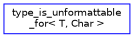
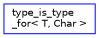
node "type_is_unformattable _for< T, Char >": label "type_is_unformattable _for< T, Char >" -> "type_is_type _for< T, Char >"
